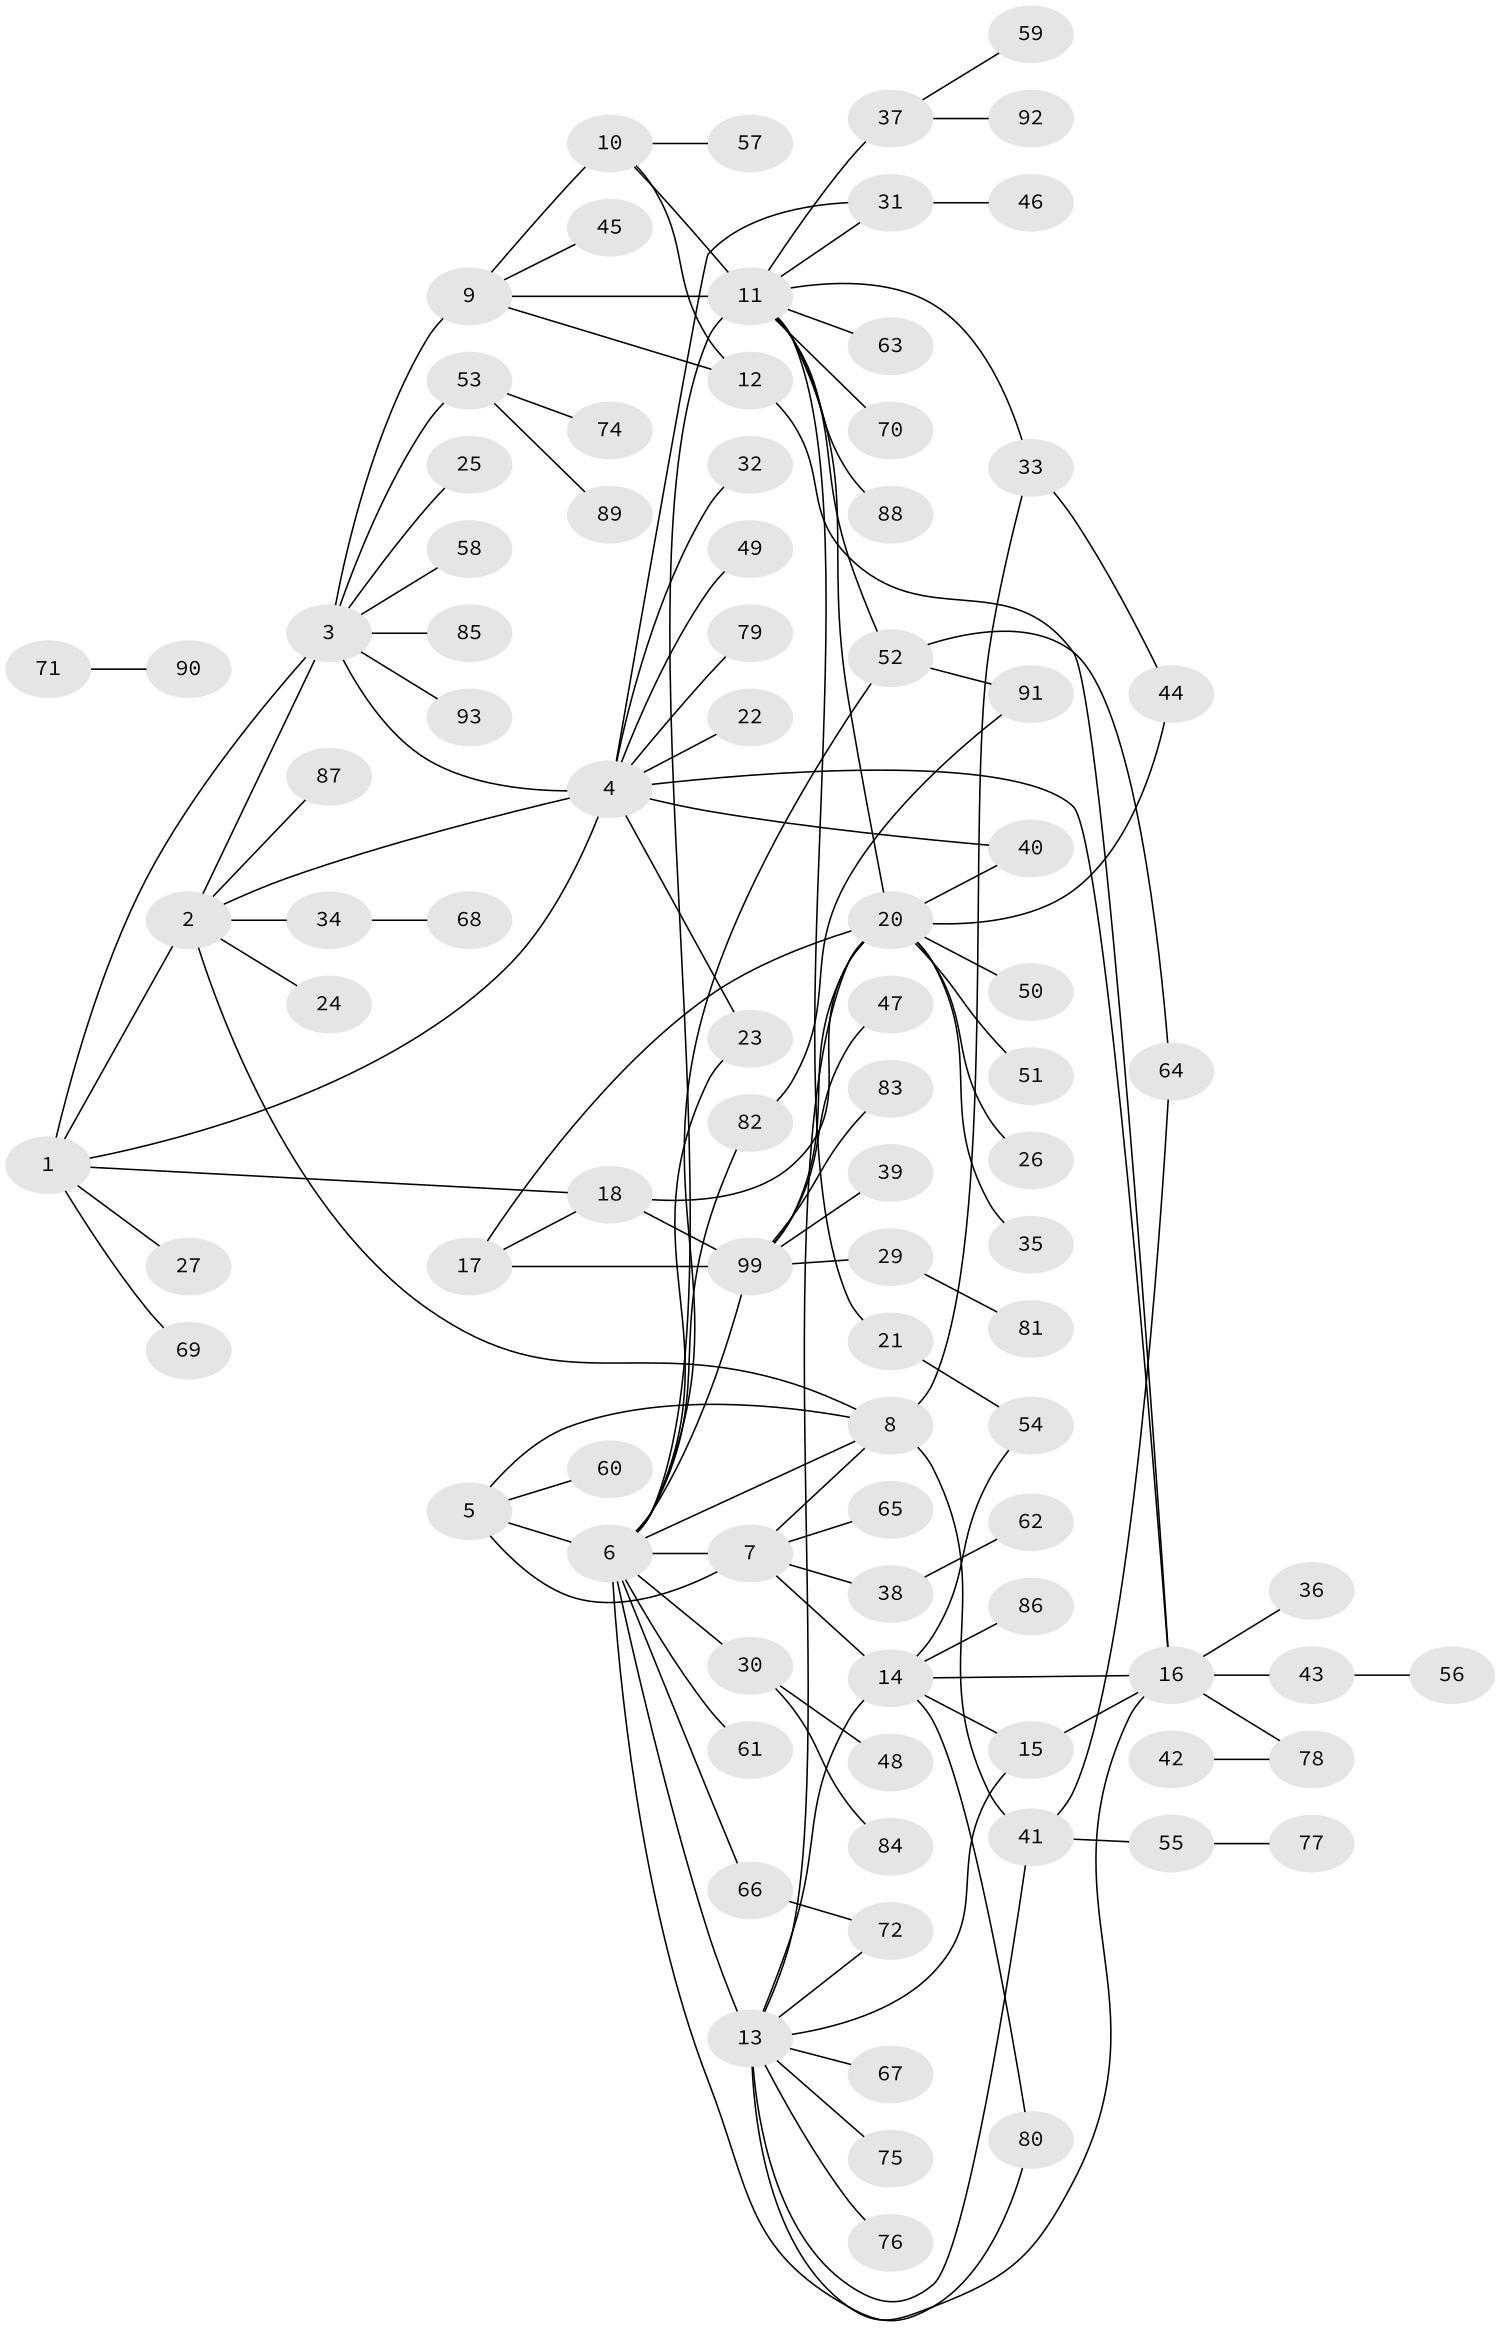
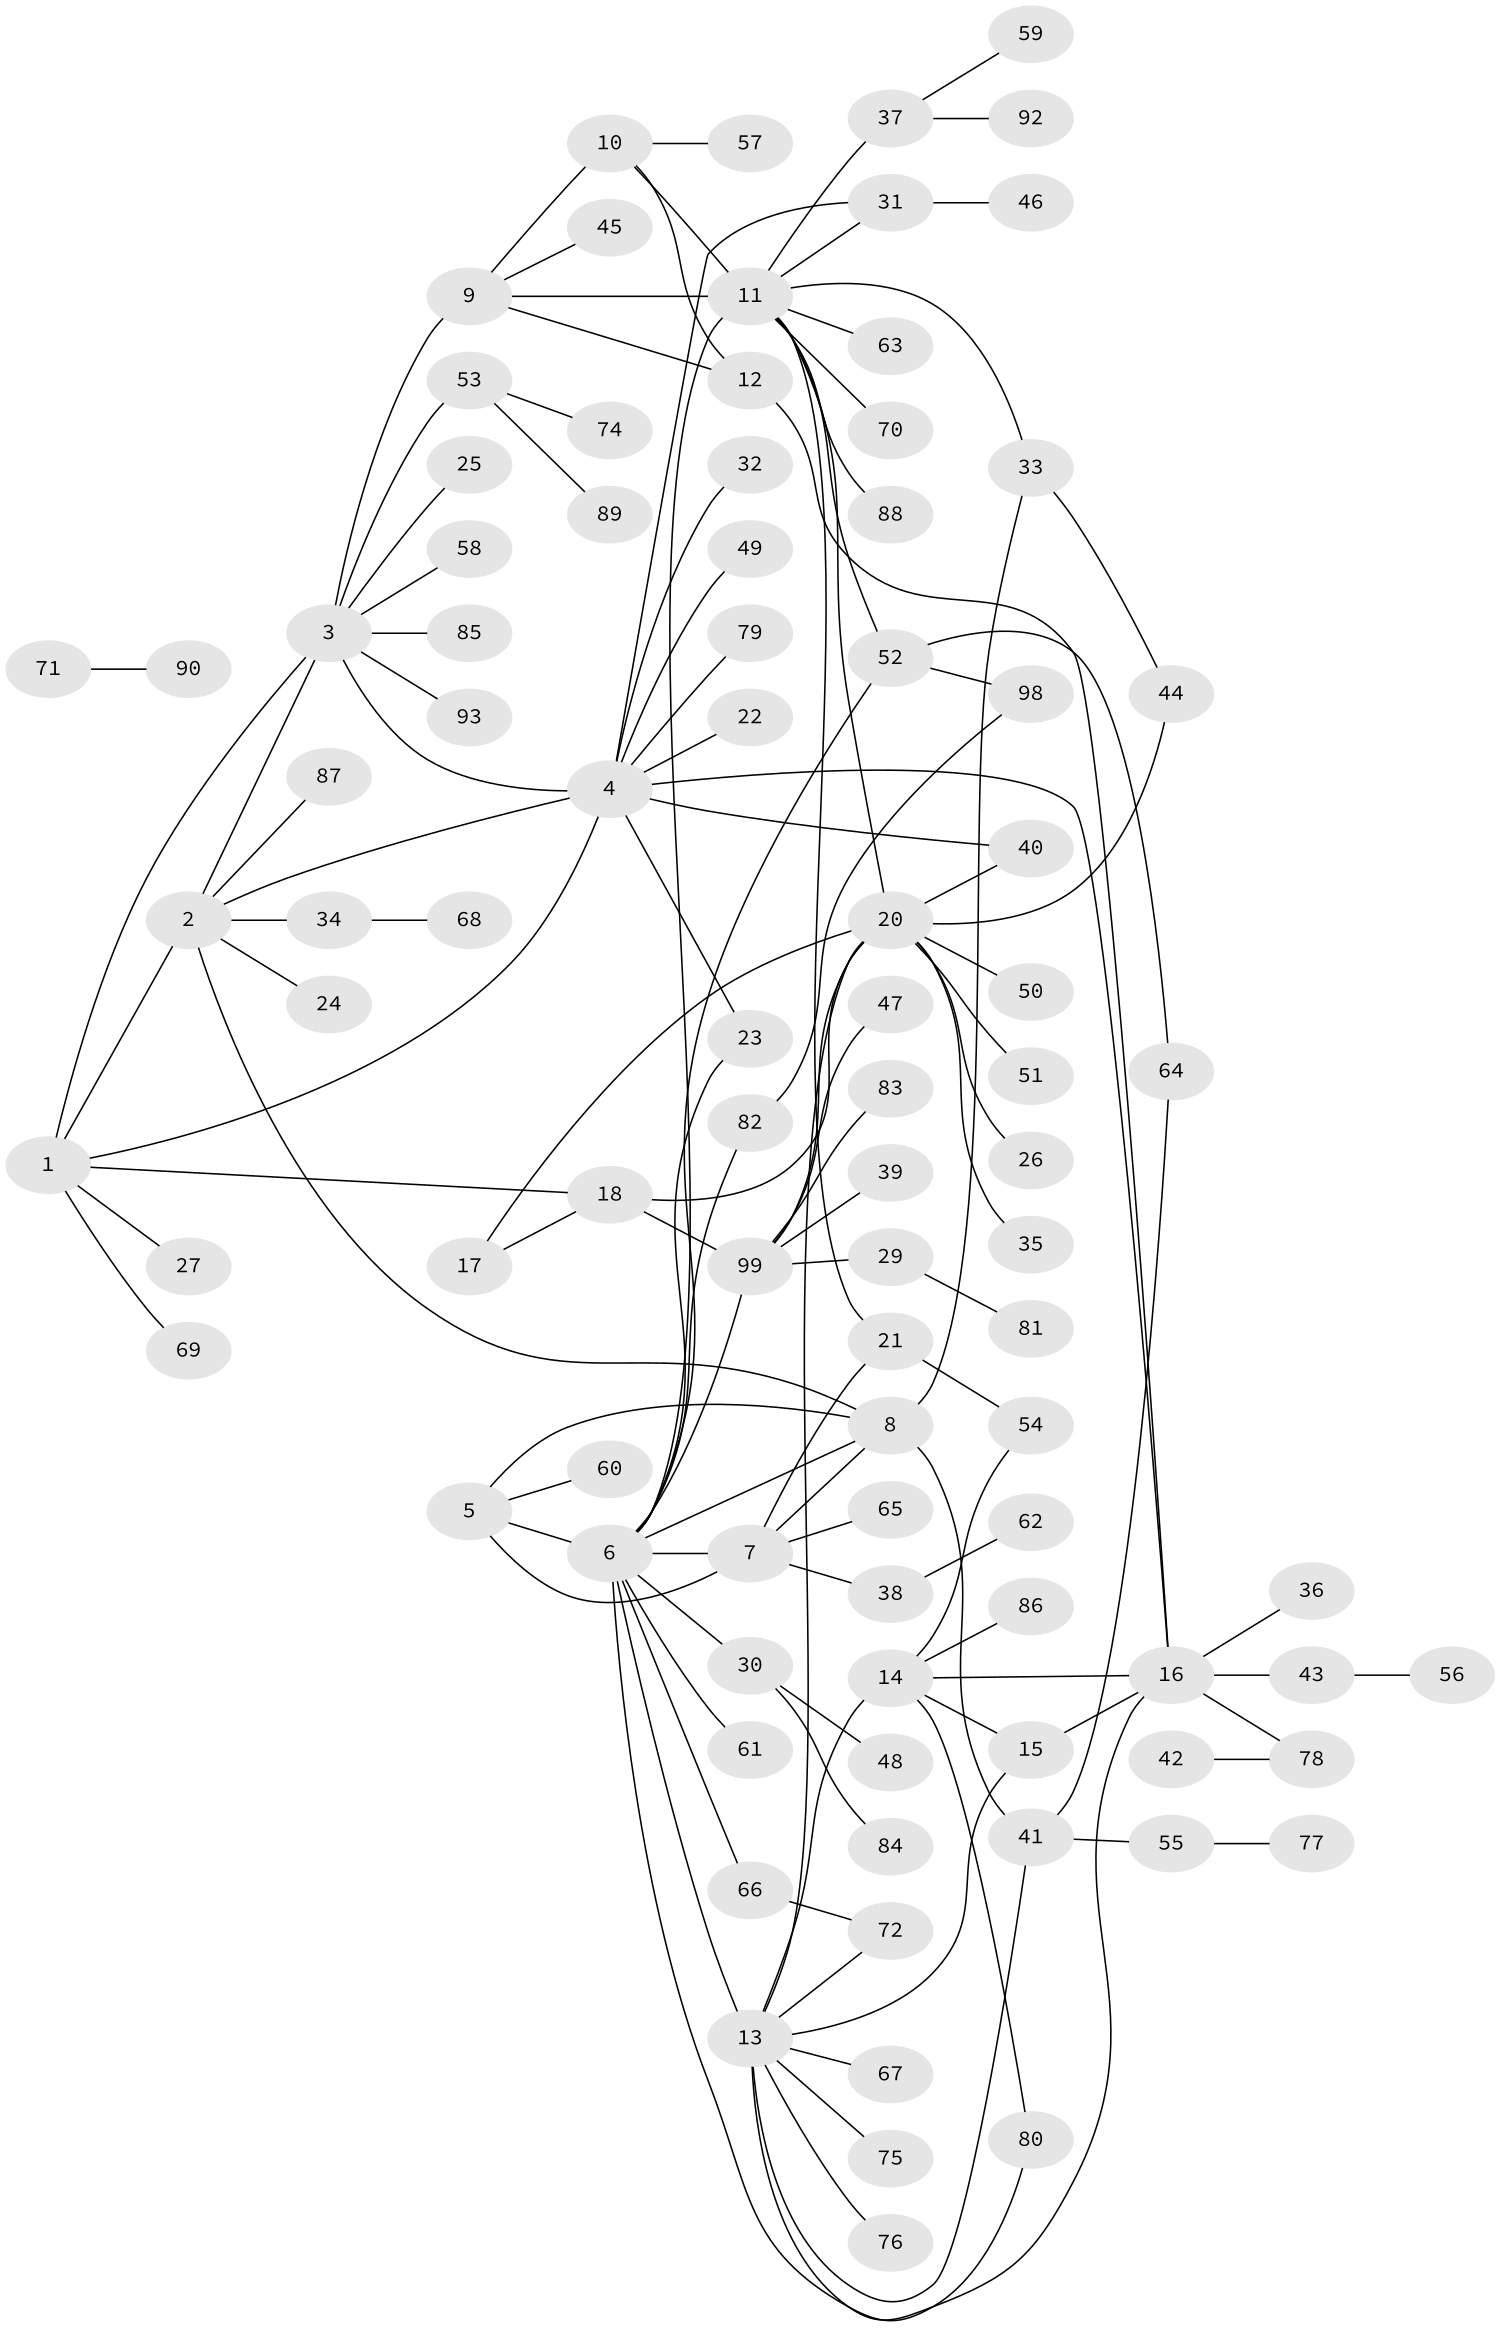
node "91": label "91" -> "98"
edge "17" -- "99": removed
edge "7" -- "14": now "7" -- "21"
